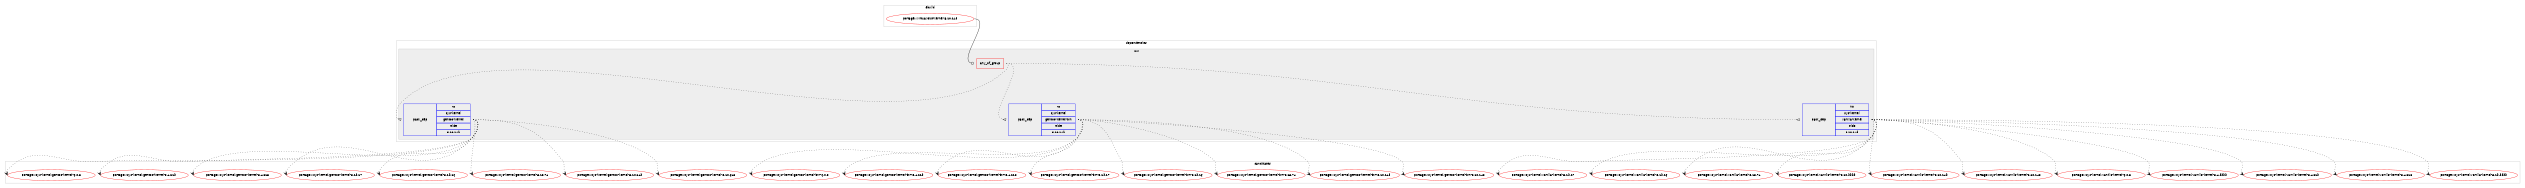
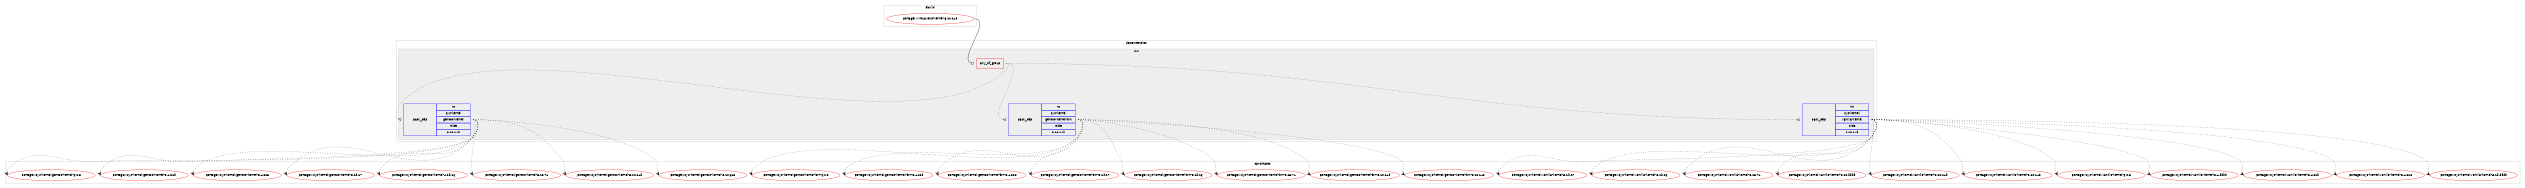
node "portage://sys-kernel/gentoo-kernel-5.19.16": label "portage://sys-kernel/gentoo-kernel-5.19.16" -> "portage://sys-kernel/gentoo-kernel-4.19.16"
